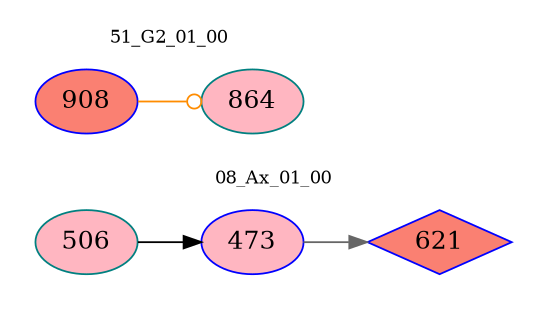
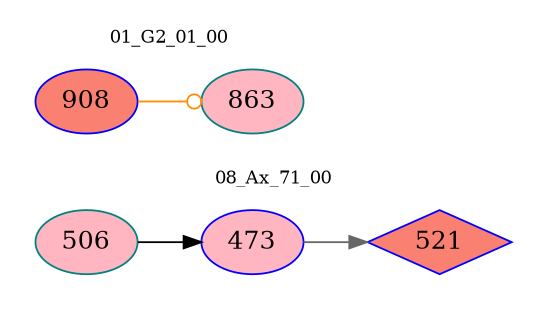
cluster "51_G2_01_00": label "51_G2_01_00" -> "01_G2_01_00"
node "864": label "864" -> "863"
cluster "08_Ax_01_00": label "08_Ax_01_00" -> "08_Ax_71_00"
node "621": label "621" -> "521"
